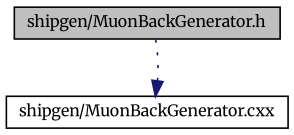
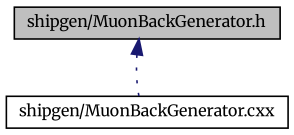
edge "shipgen/MuonBackGenerator.h" -> "shipgen/MuonBackGenerator.cxx": reversed
